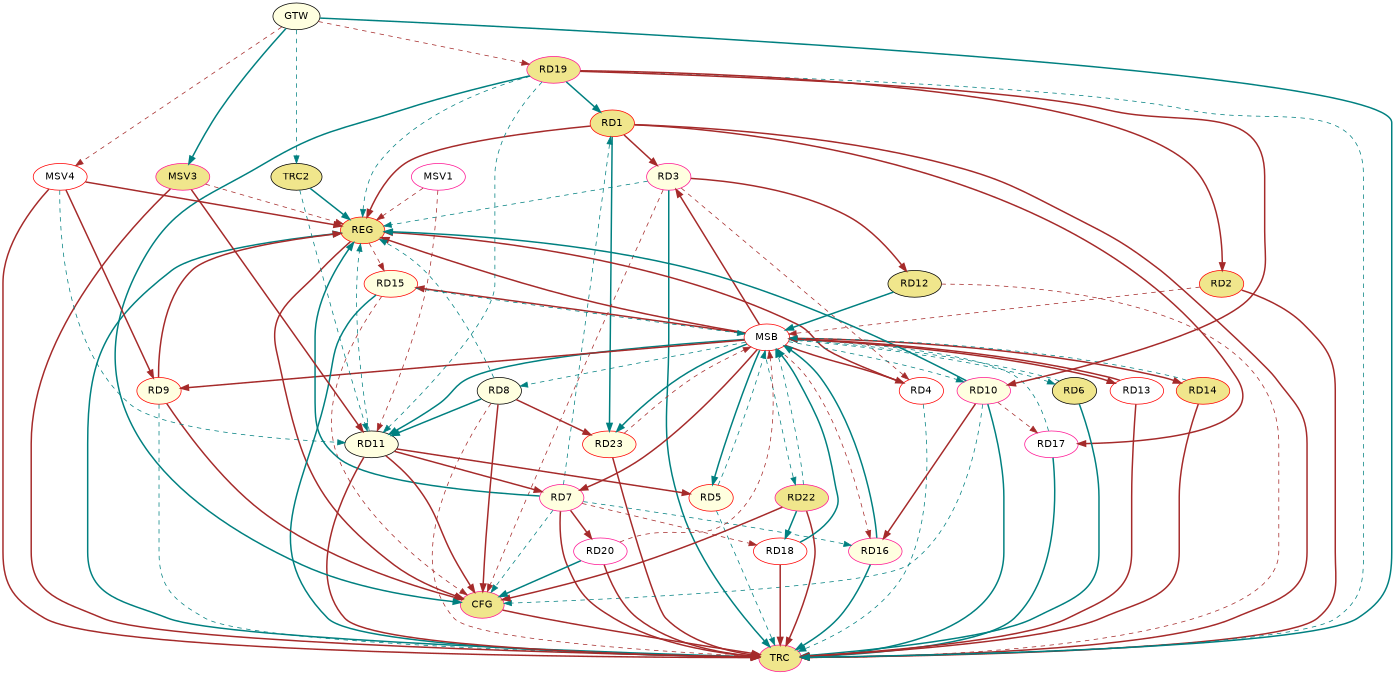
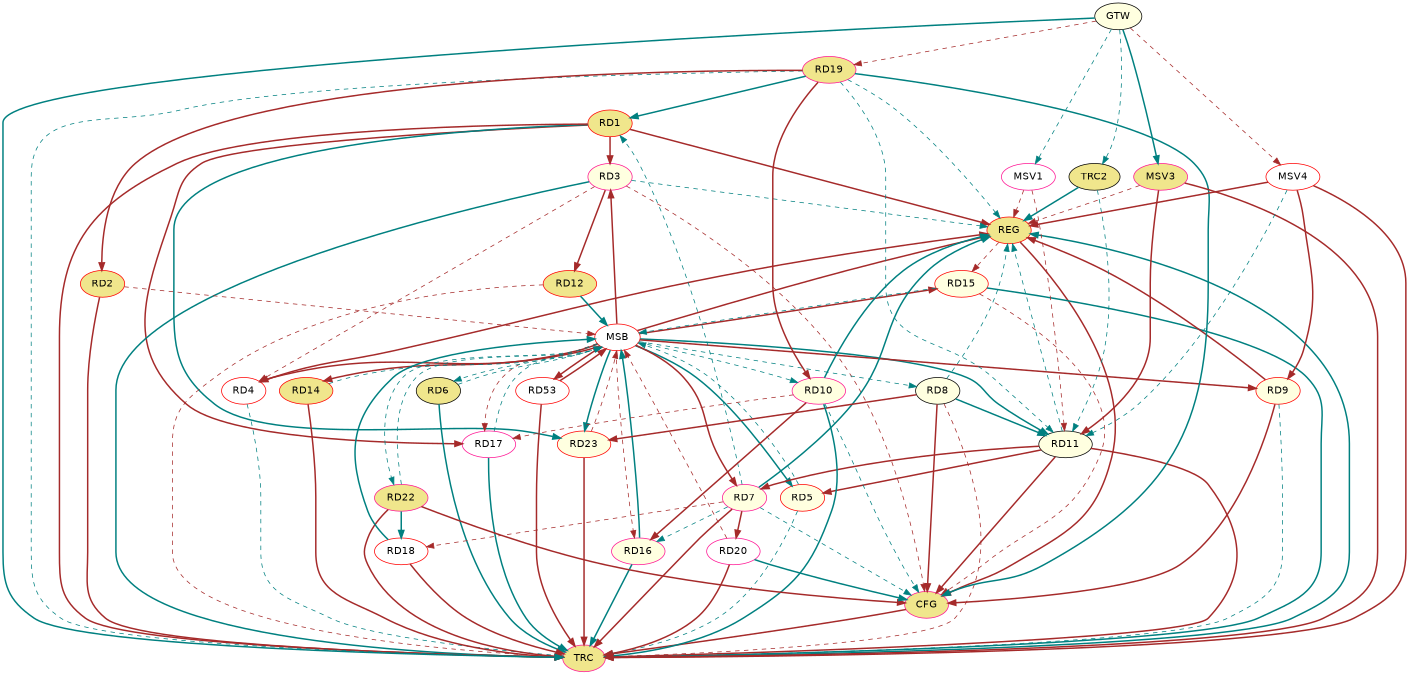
edge "GTW" -> "MSV1": added
node "RD12": color black -> red
edge "MSB" -> "RD17": added
node "RD13": label "RD13" -> "RD53"
